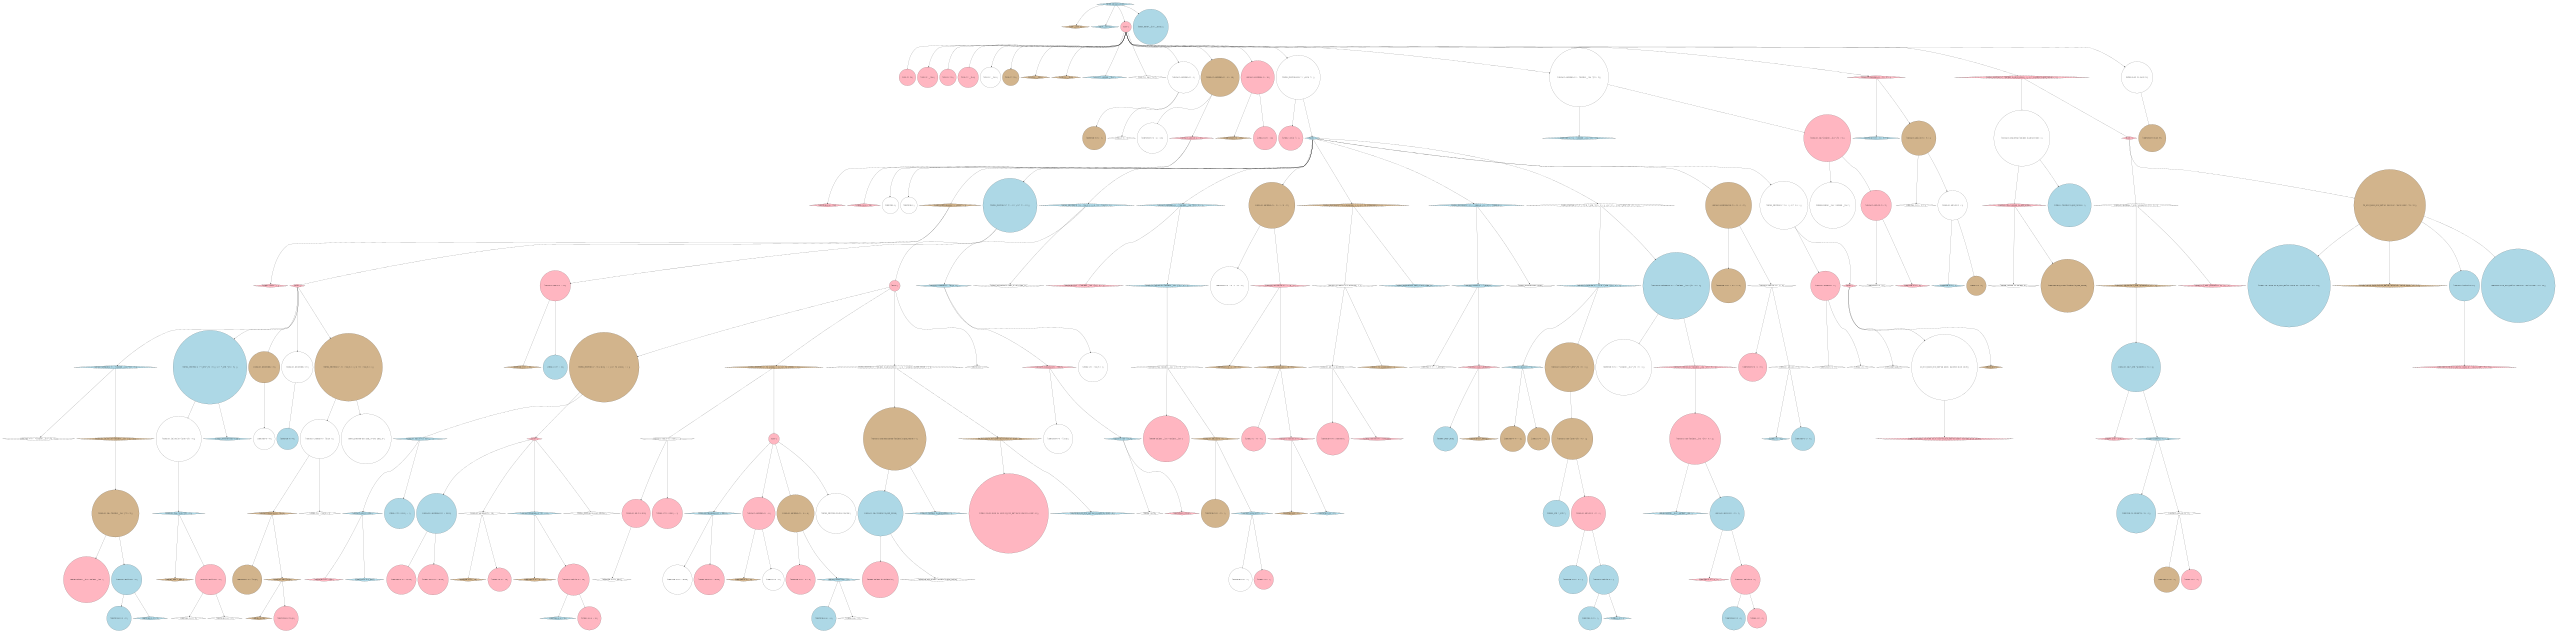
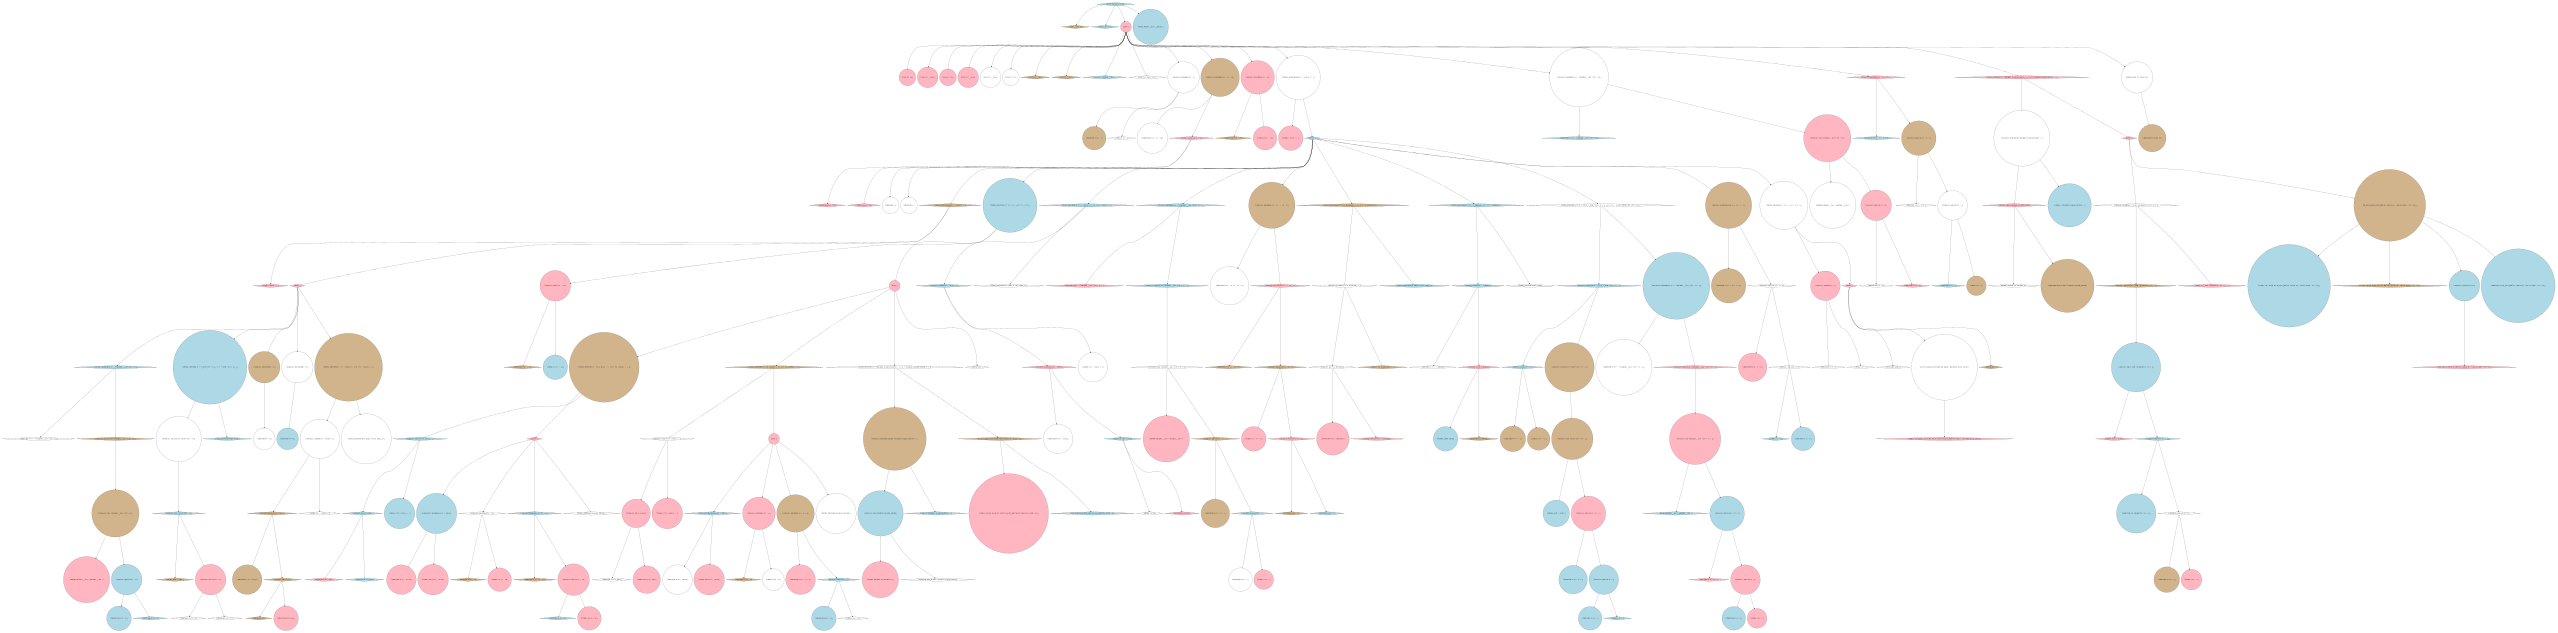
node "(LOCAL,v7: int)": fillcolor tan -> white
node "(LITERAL,0x202,v2 & 0x202)": added
